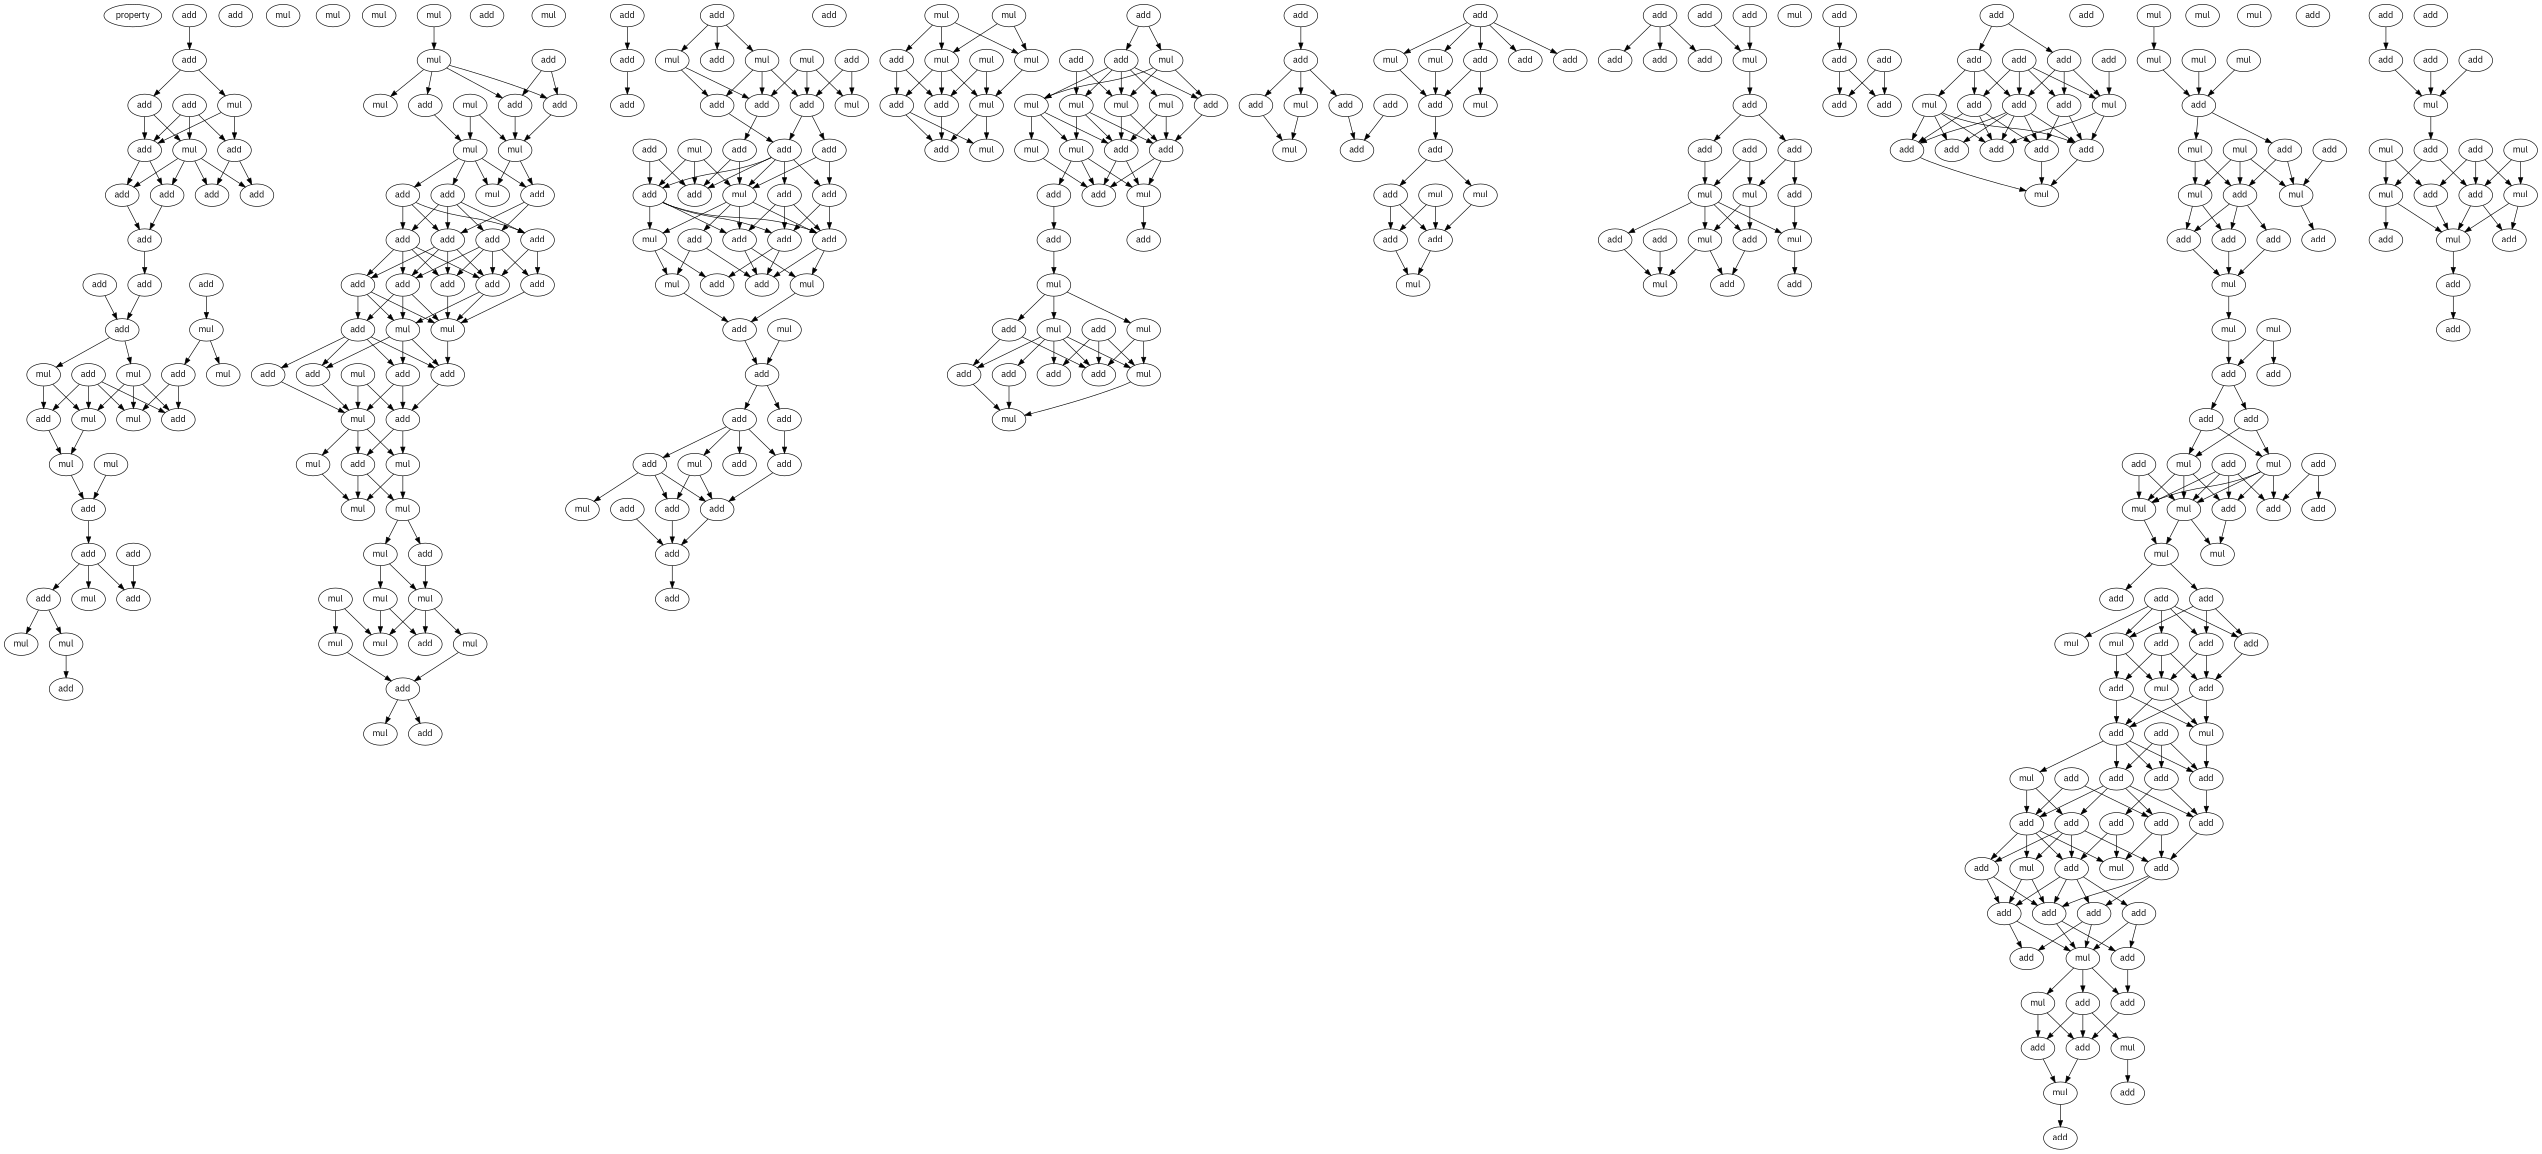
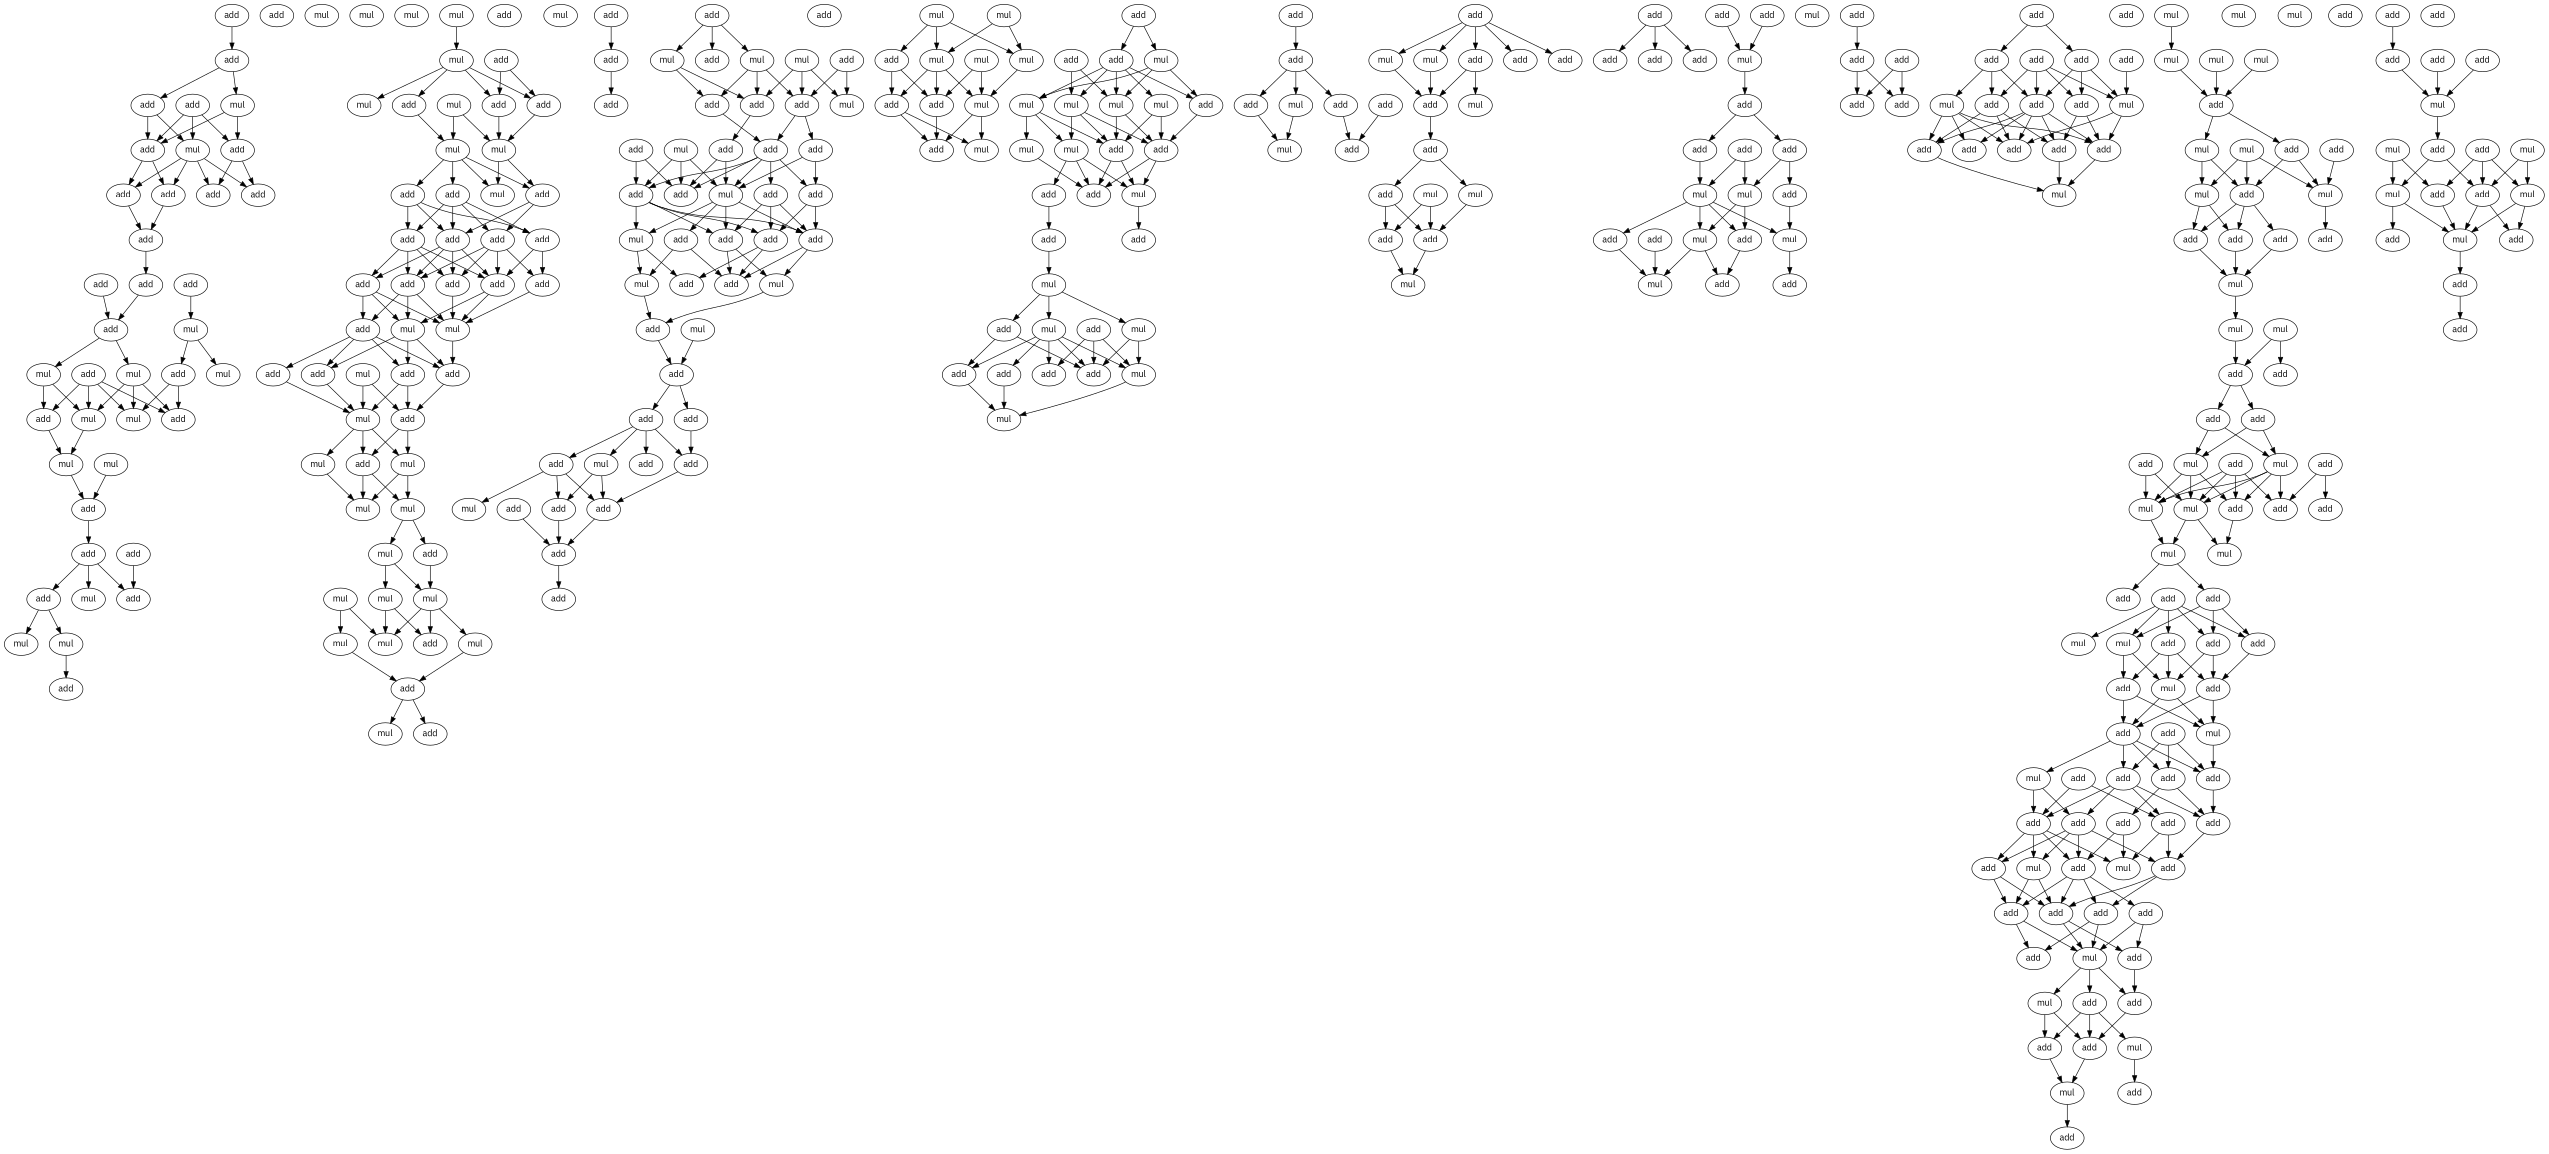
node "property": removed
